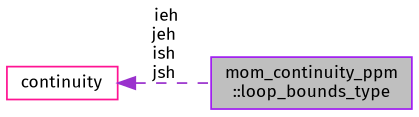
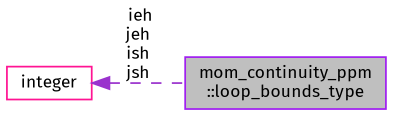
node "continuity": label "continuity" -> "integer"
